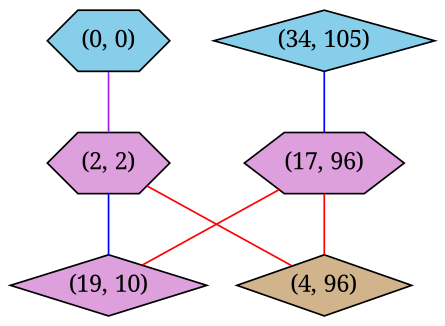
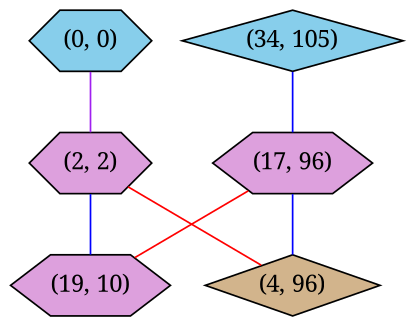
edge "(17, 96)" -- "(4, 96)": color red -> blue
node "(19, 10)": shape diamond -> hexagon
